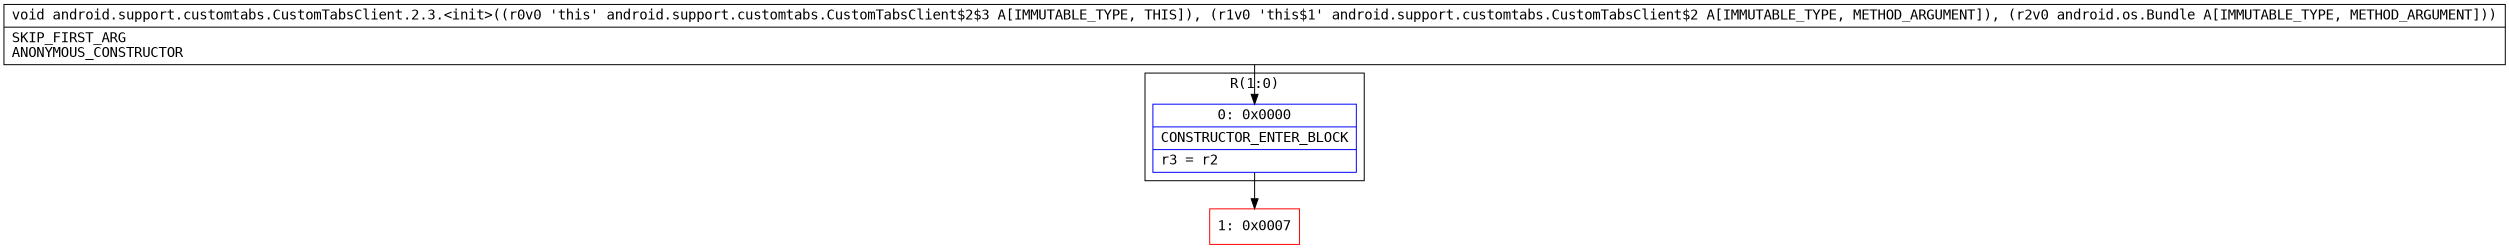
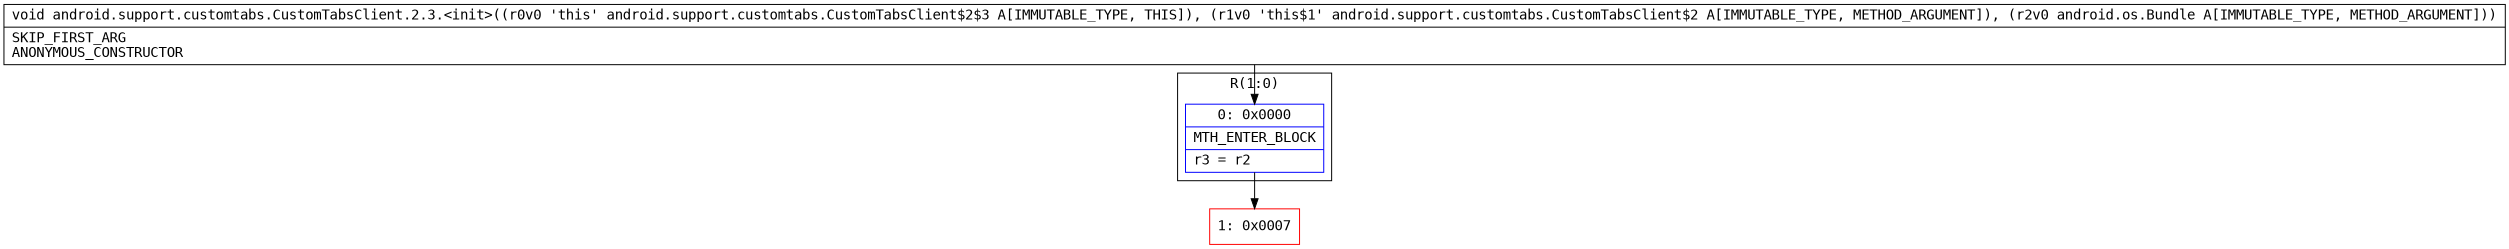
node "0: 0x0000": text "CONSTRUCTOR_ENTER_BLOCK" -> "MTH_ENTER_BLOCK"
